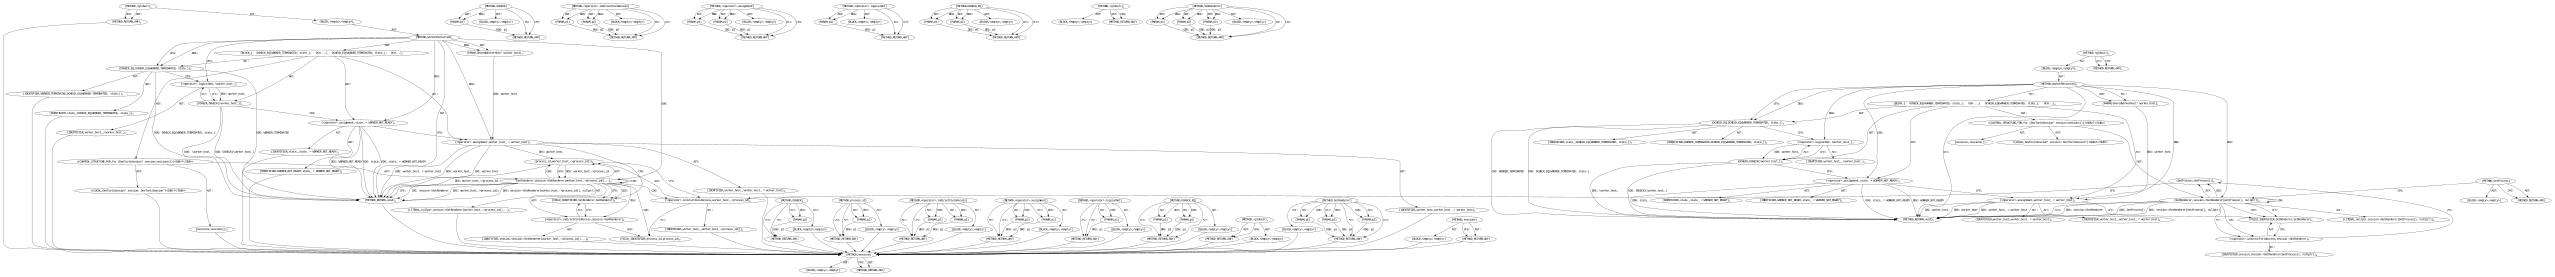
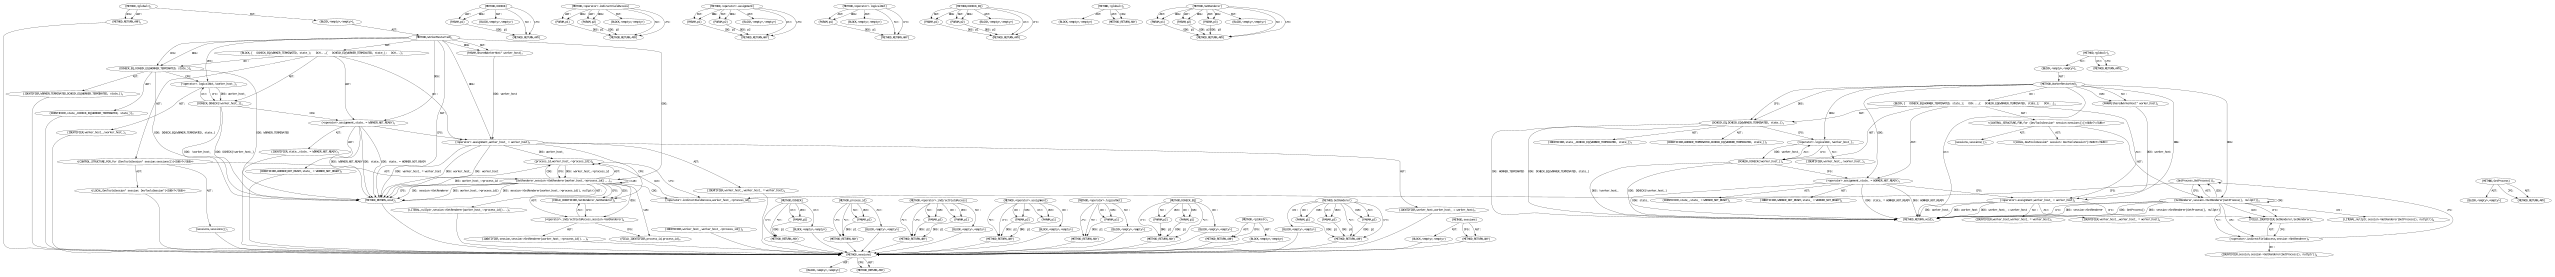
edge "(METHOD,GetProcess)" -> "(SetRenderer,session->SetRenderer(GetProcess(), nullptr))": now "(GetProcess,GetProcess())" -> "(SetRenderer,session->SetRenderer(GetProcess(), nullptr))"
edge "(<operator>.indirectFieldAccess,worker_host_->process_id)" -> "(FIELD_IDENTIFIER,process_id,process_id)": removed, label "AST:"
edge "(<operator>.indirectFieldAccess,worker_host_->process_id)" -> "(IDENTIFIER,worker_host_,worker_host_->process_id())": removed, label "AST:"
